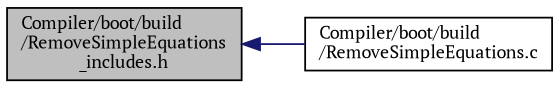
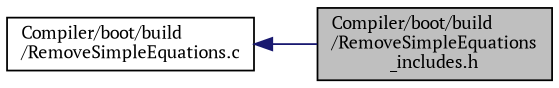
edge "Compiler/boot/build /RemoveSimpleEquations.c" -> "Compiler/boot/build /RemoveSimpleEquations _includes.h": reversed
